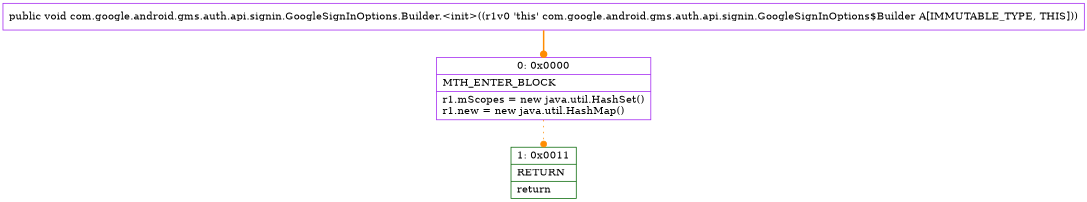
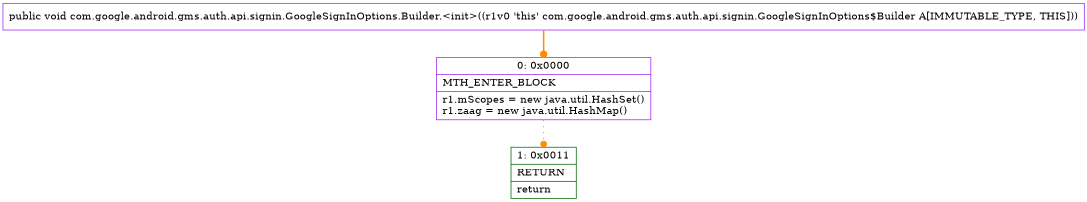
node "0: 0x0000": text "r1.new = new java.util.HashMap()" -> "r1.zaag = new java.util.HashMap()"
